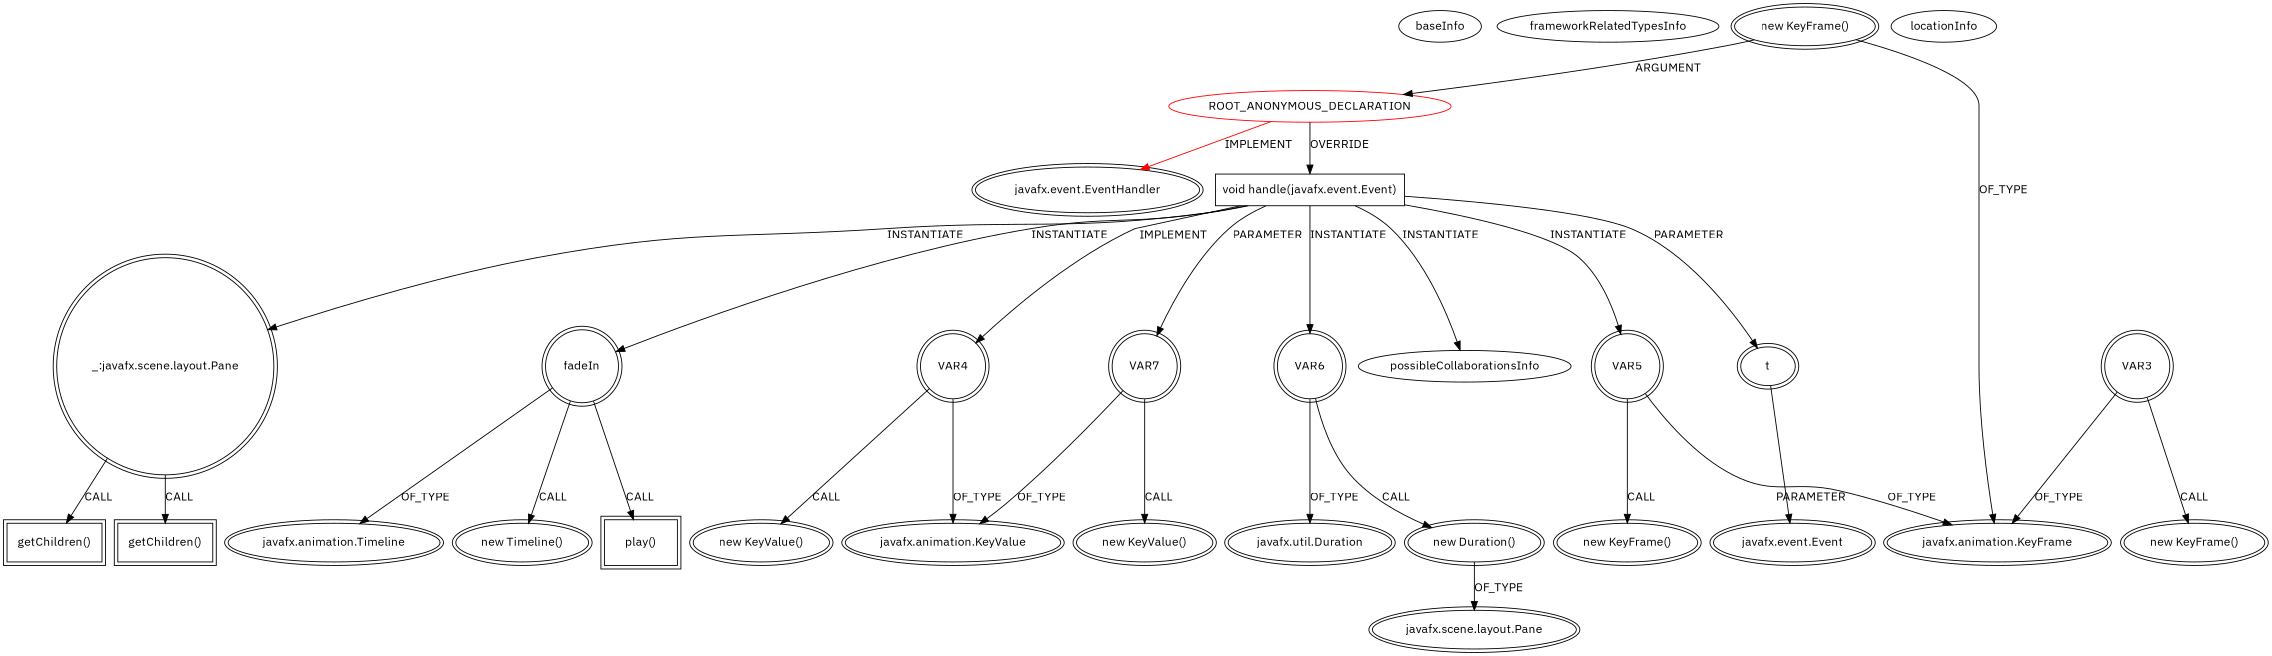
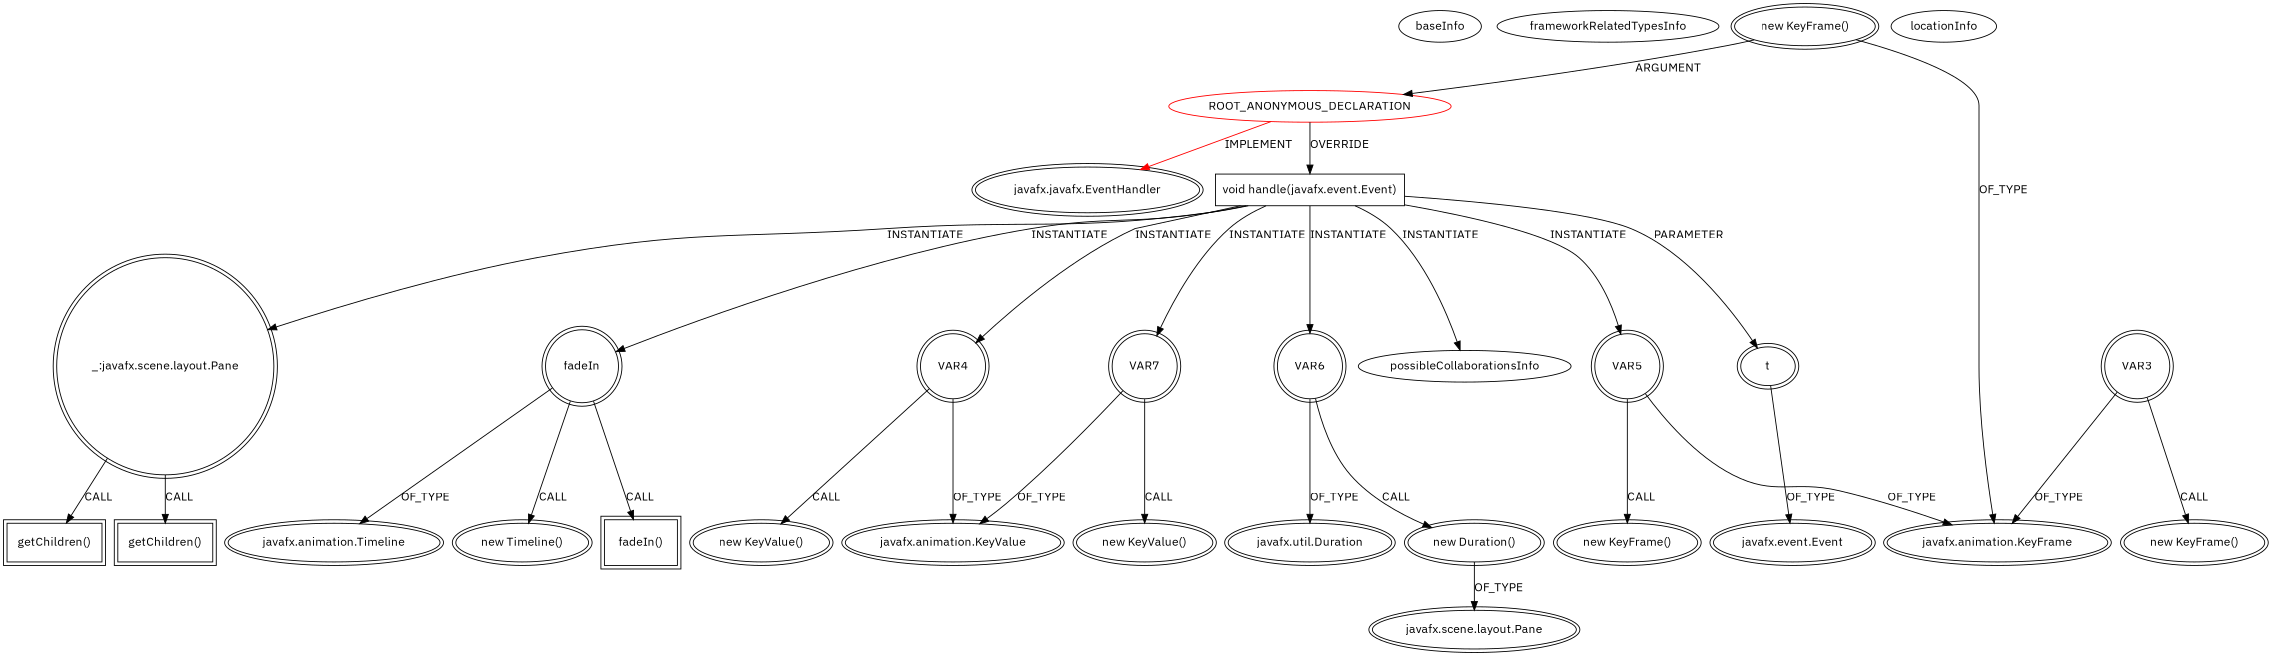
node "javafx.event.EventHandler": label "javafx.event.EventHandler" -> "javafx.javafx.EventHandler"
edge "void handle(javafx.event.Event)" -> "VAR4": label "IMPLEMENT" -> "INSTANTIATE"
edge "void handle(javafx.event.Event)" -> "VAR7": label "PARAMETER" -> "INSTANTIATE"
edge "t" -> "javafx.event.Event": label "PARAMETER" -> "OF_TYPE"
node "play()": label "play()" -> "fadeIn()"
